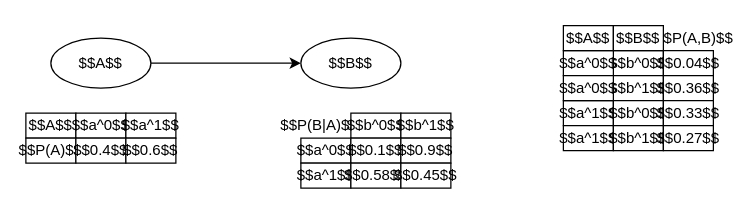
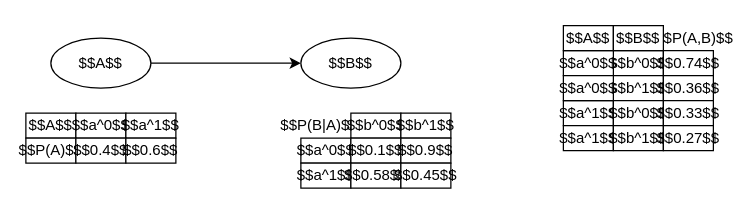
node "$$0.04$$": label "$$0.04$$" -> "$$0.74$$"
